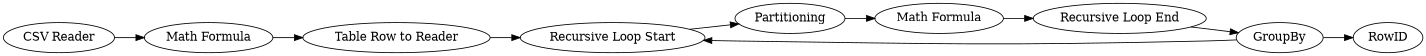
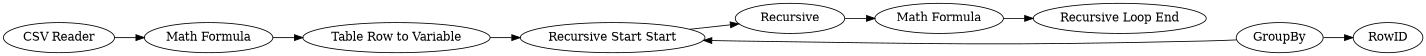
node "Partitioning": label "Partitioning" -> "Recursive"
edge "Recursive Loop End" -> "GroupBy": removed
node "Table Row to Reader": label "Table Row to Reader" -> "Table Row to Variable"
node "Recursive Loop Start": label "Recursive Loop Start" -> "Recursive Start Start"
